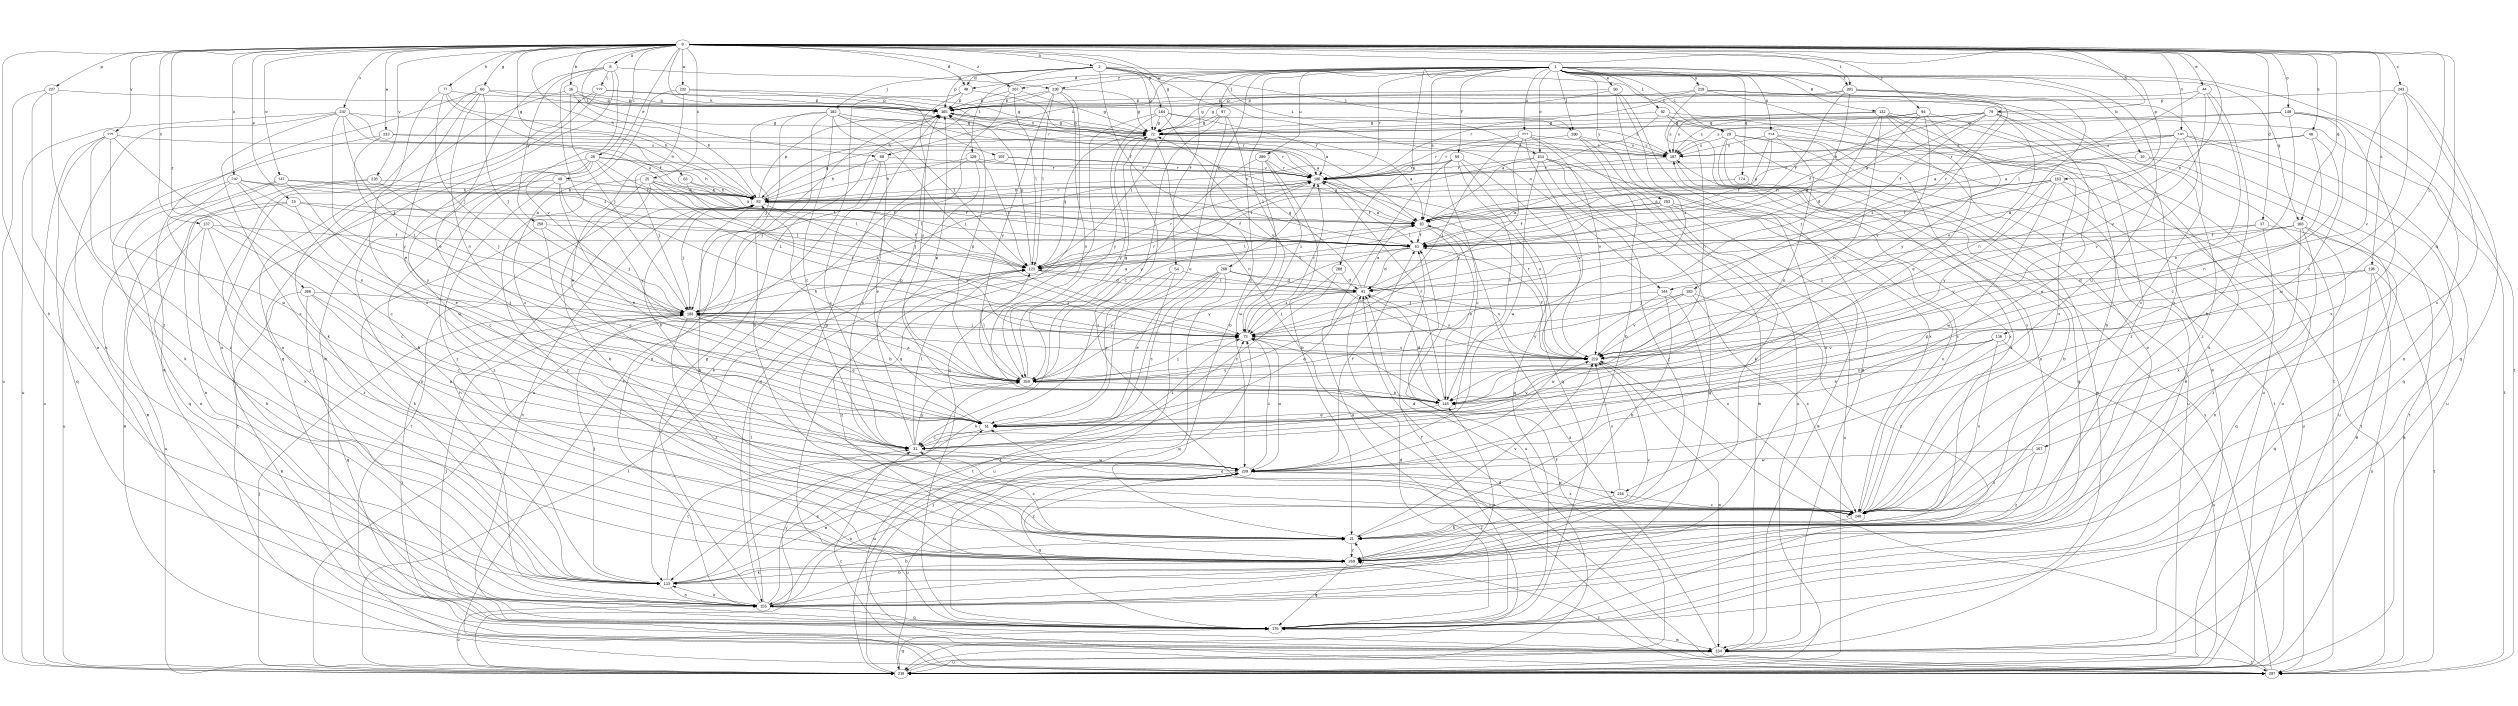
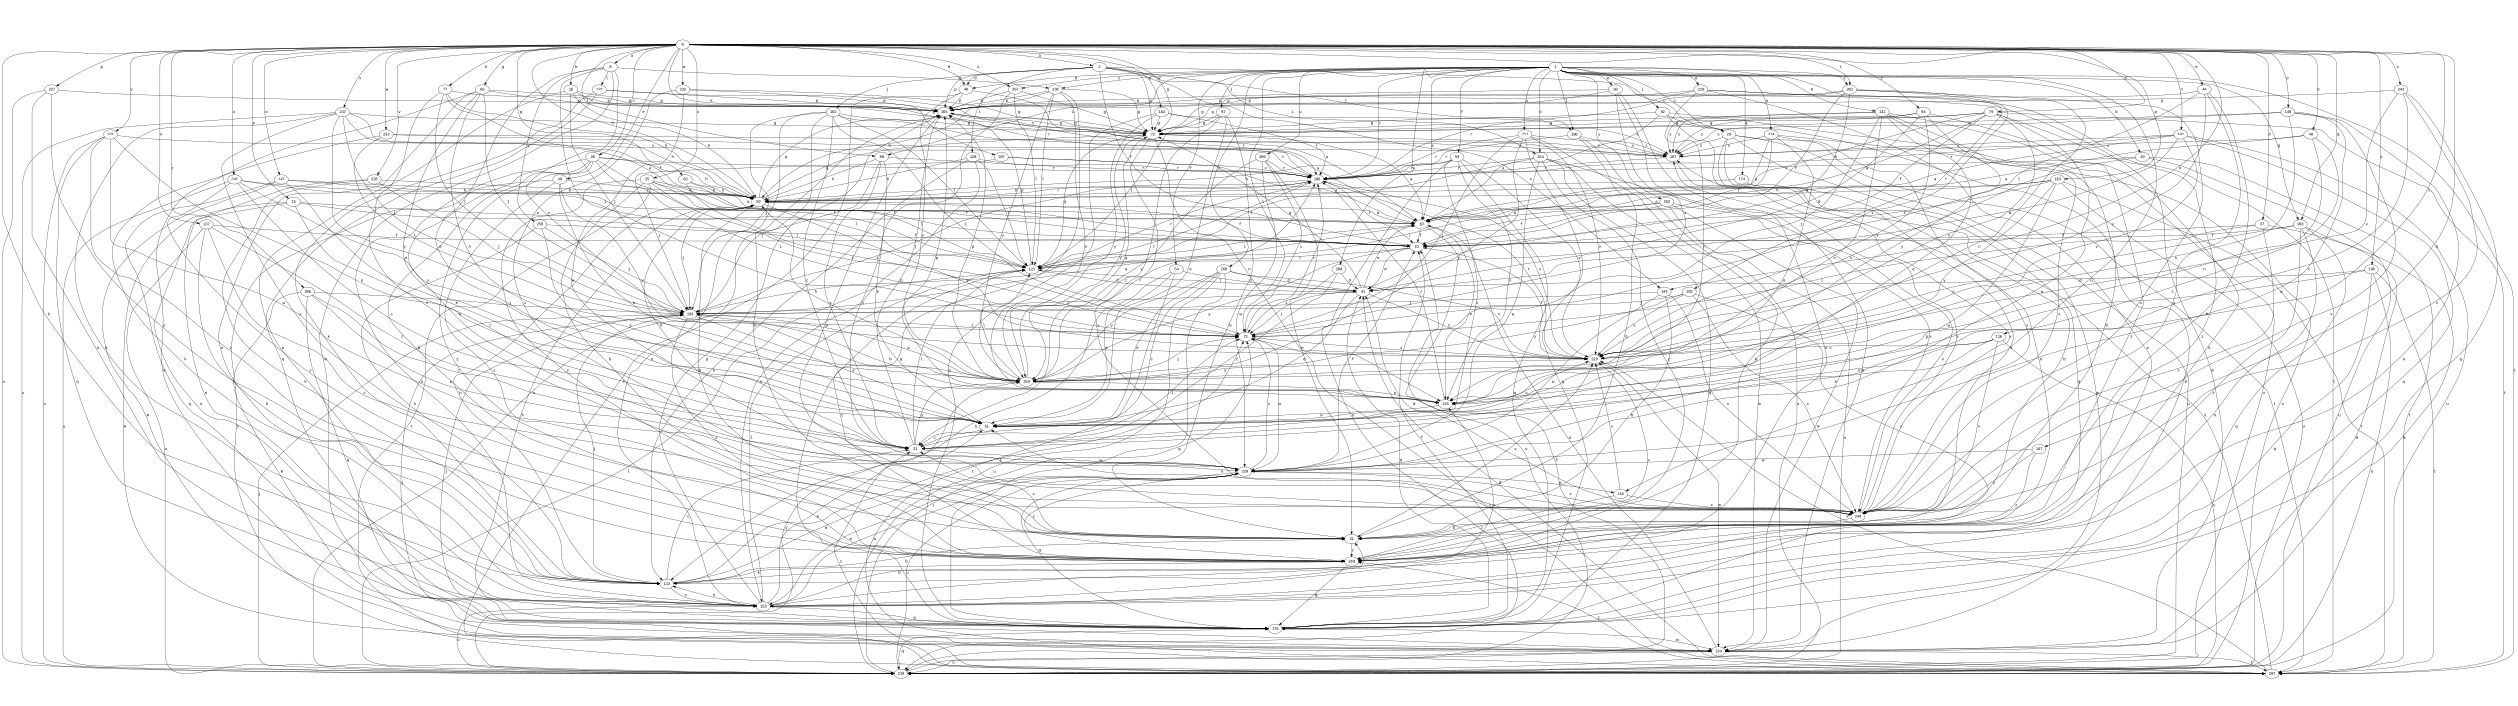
edge "94" -> "61": removed, label "f"
edge "164" -> "229": now "19" -> "229"
edge "145" -> "41": removed, label "d"
